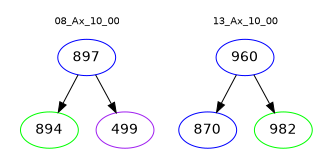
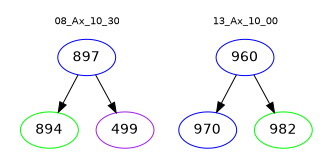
cluster "08_Ax_10_00": label "08_Ax_10_00" -> "08_Ax_10_30"
node "870": label "870" -> "970"
